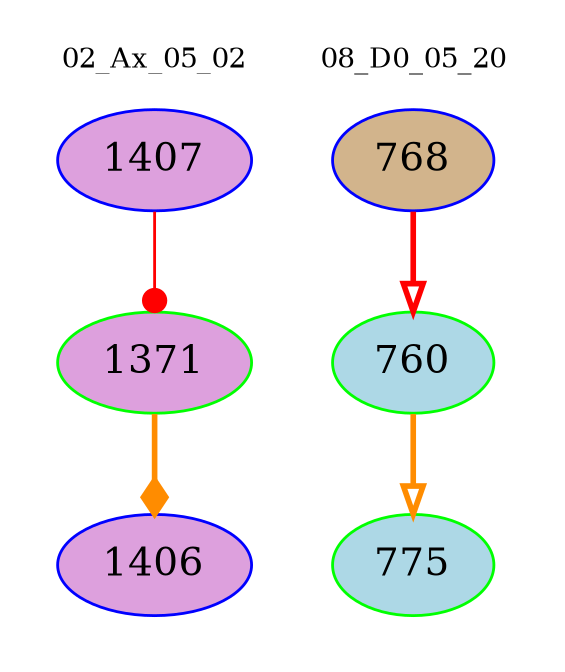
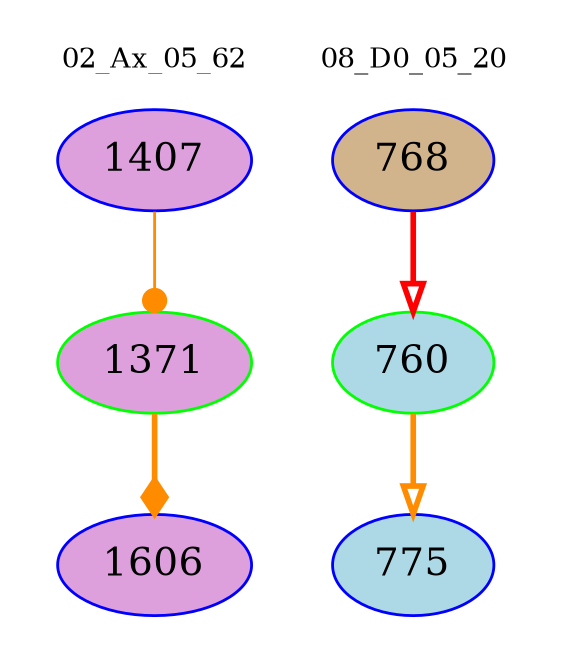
cluster "02_Ax_05_02": label "02_Ax_05_02" -> "02_Ax_05_62"
edge "1407" -> "1371": color red -> darkorange
node "1406": label "1406" -> "1606"
node "775": color green -> blue
